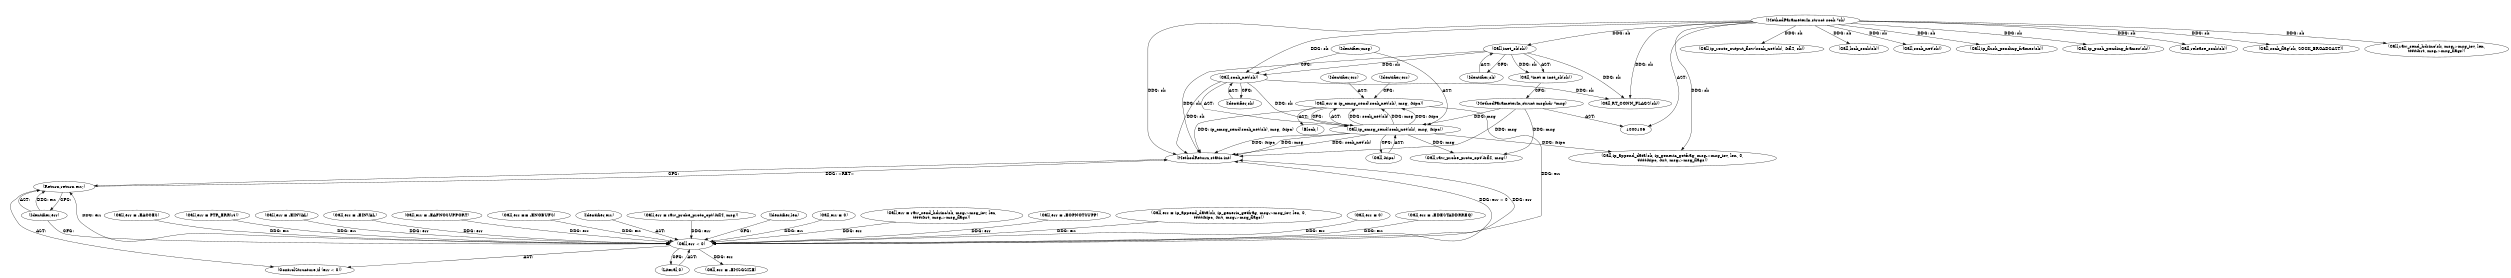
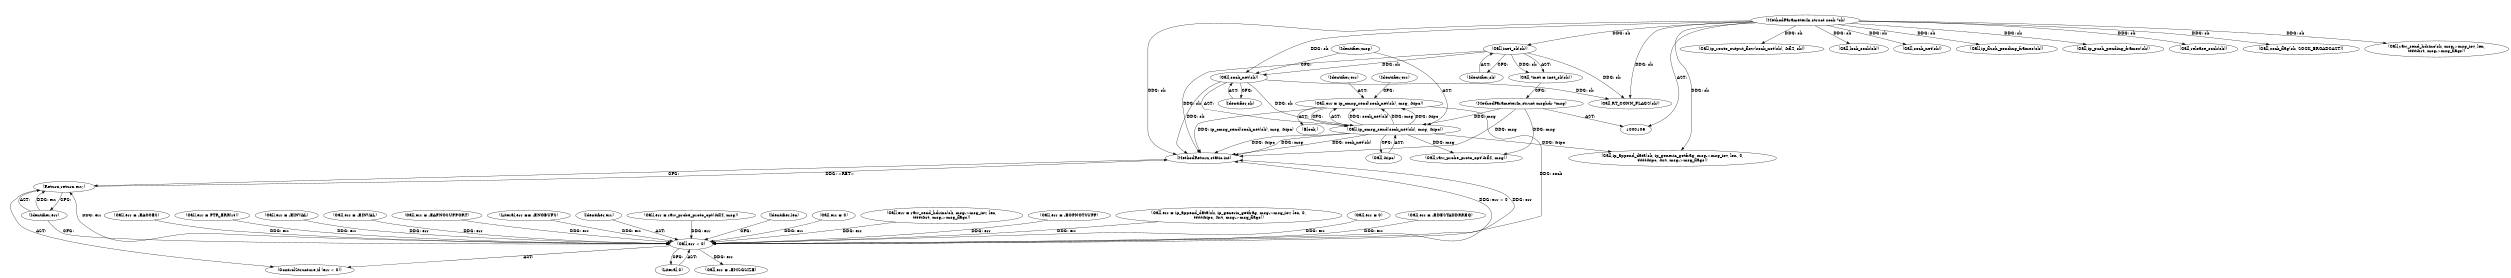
edge "(Call,err = ip_cmsg_send(sock_net(sk), msg, &ipc))" -> "(Call,err < 0)": label "DDG: err" -> "DDG: sock"
node "(Call,err == -ENOBUFS)": label "(Call,err == -ENOBUFS)" -> "(Literal,err == -ENOBUFS)"
